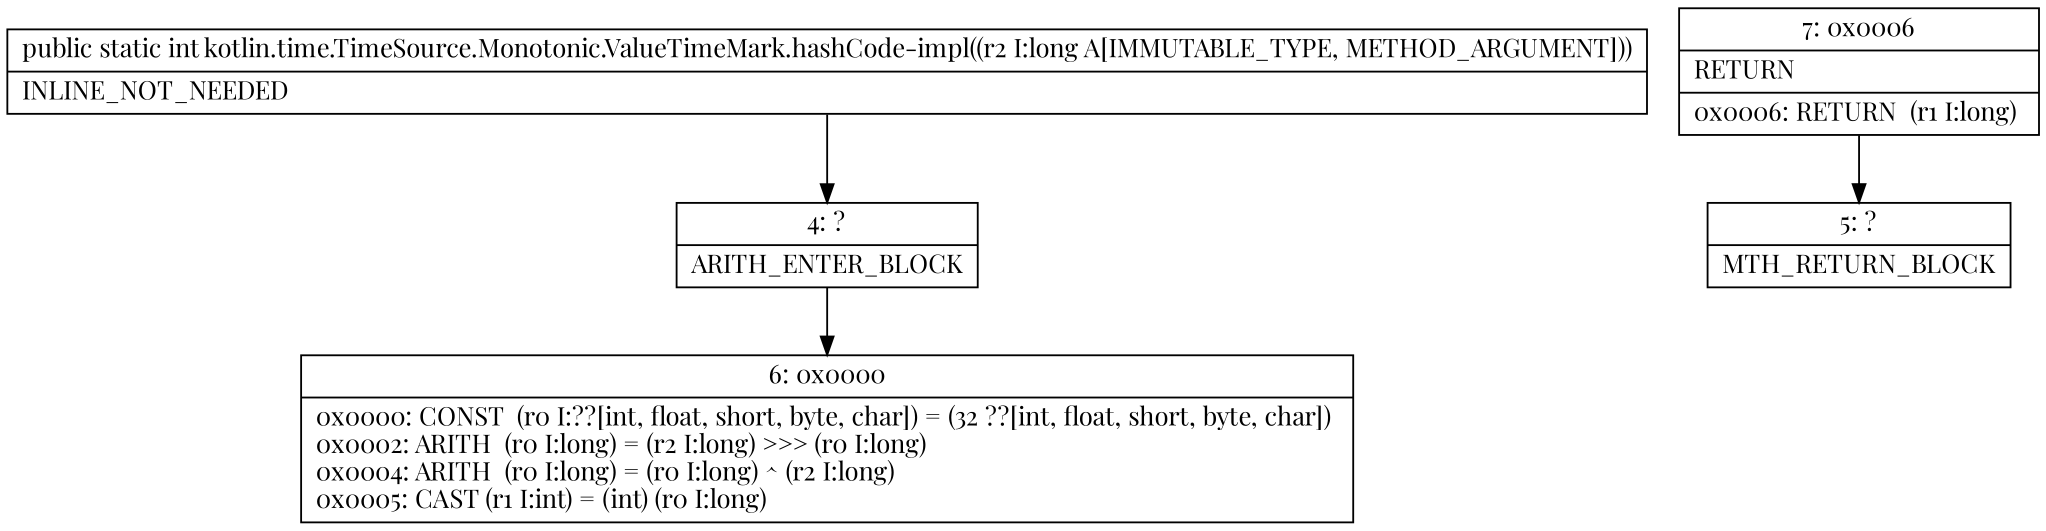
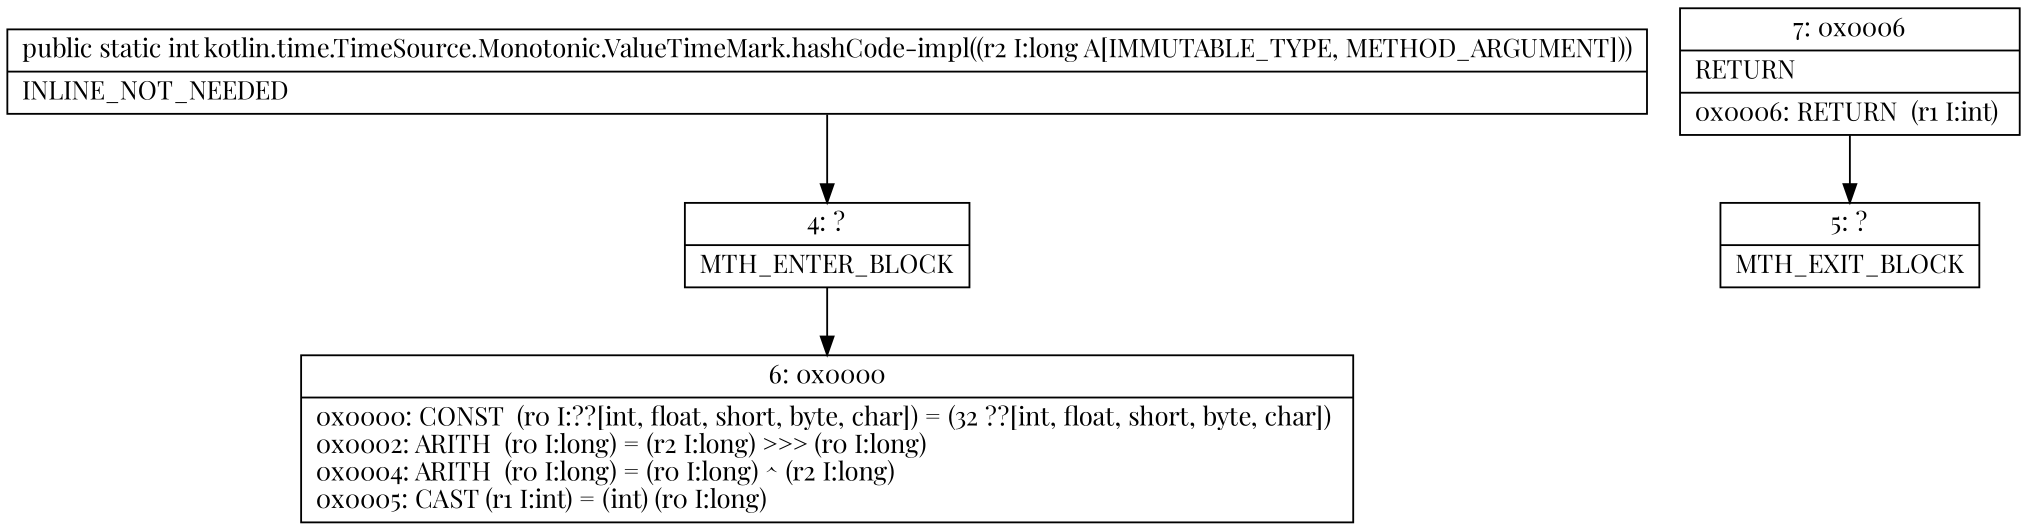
node "7: 0x0006": text "0x0006: RETURN  (r1 I:long)" -> "0x0006: RETURN  (r1 I:int)"
node "4: ?": text "ARITH_ENTER_BLOCK" -> "MTH_ENTER_BLOCK"
node "5: ?": text "MTH_RETURN_BLOCK" -> "MTH_EXIT_BLOCK"
